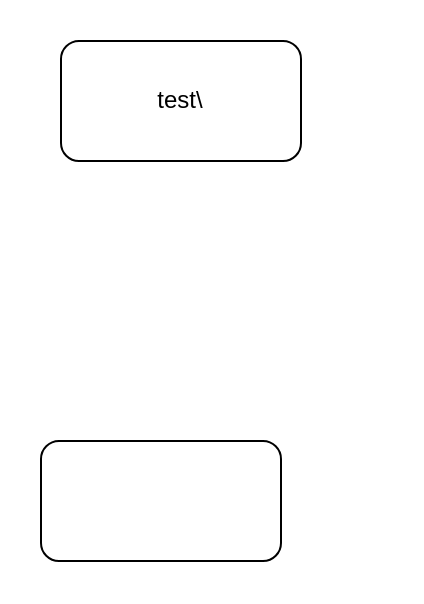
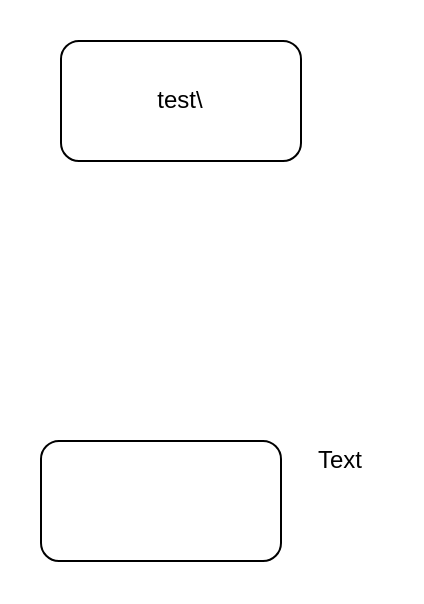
node "Text": added
